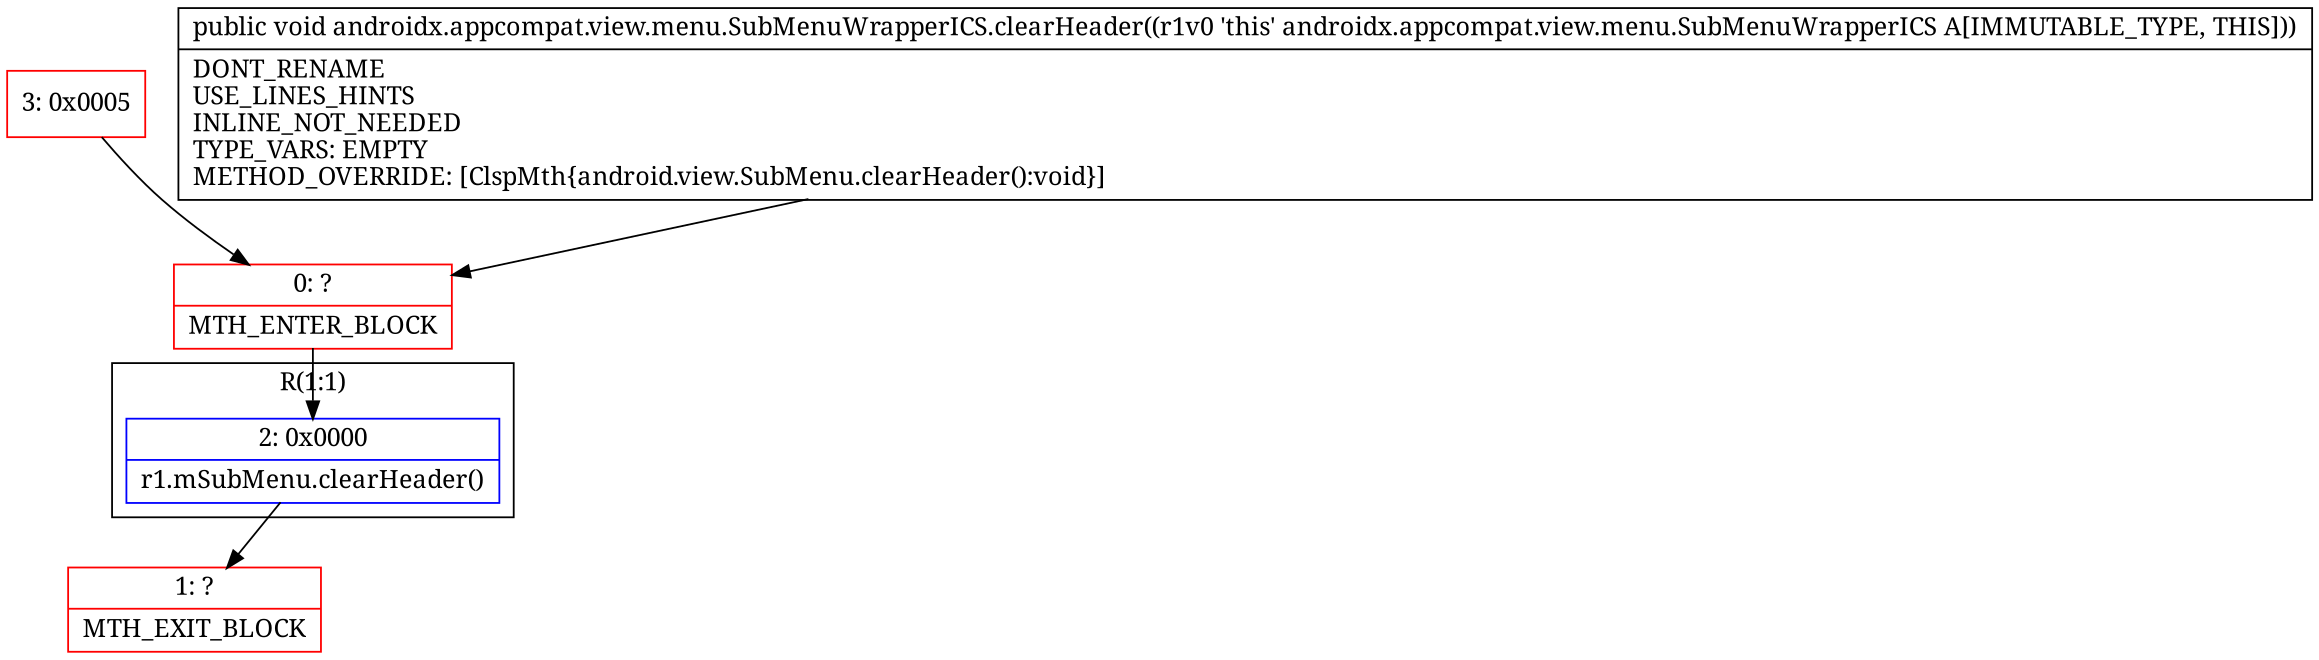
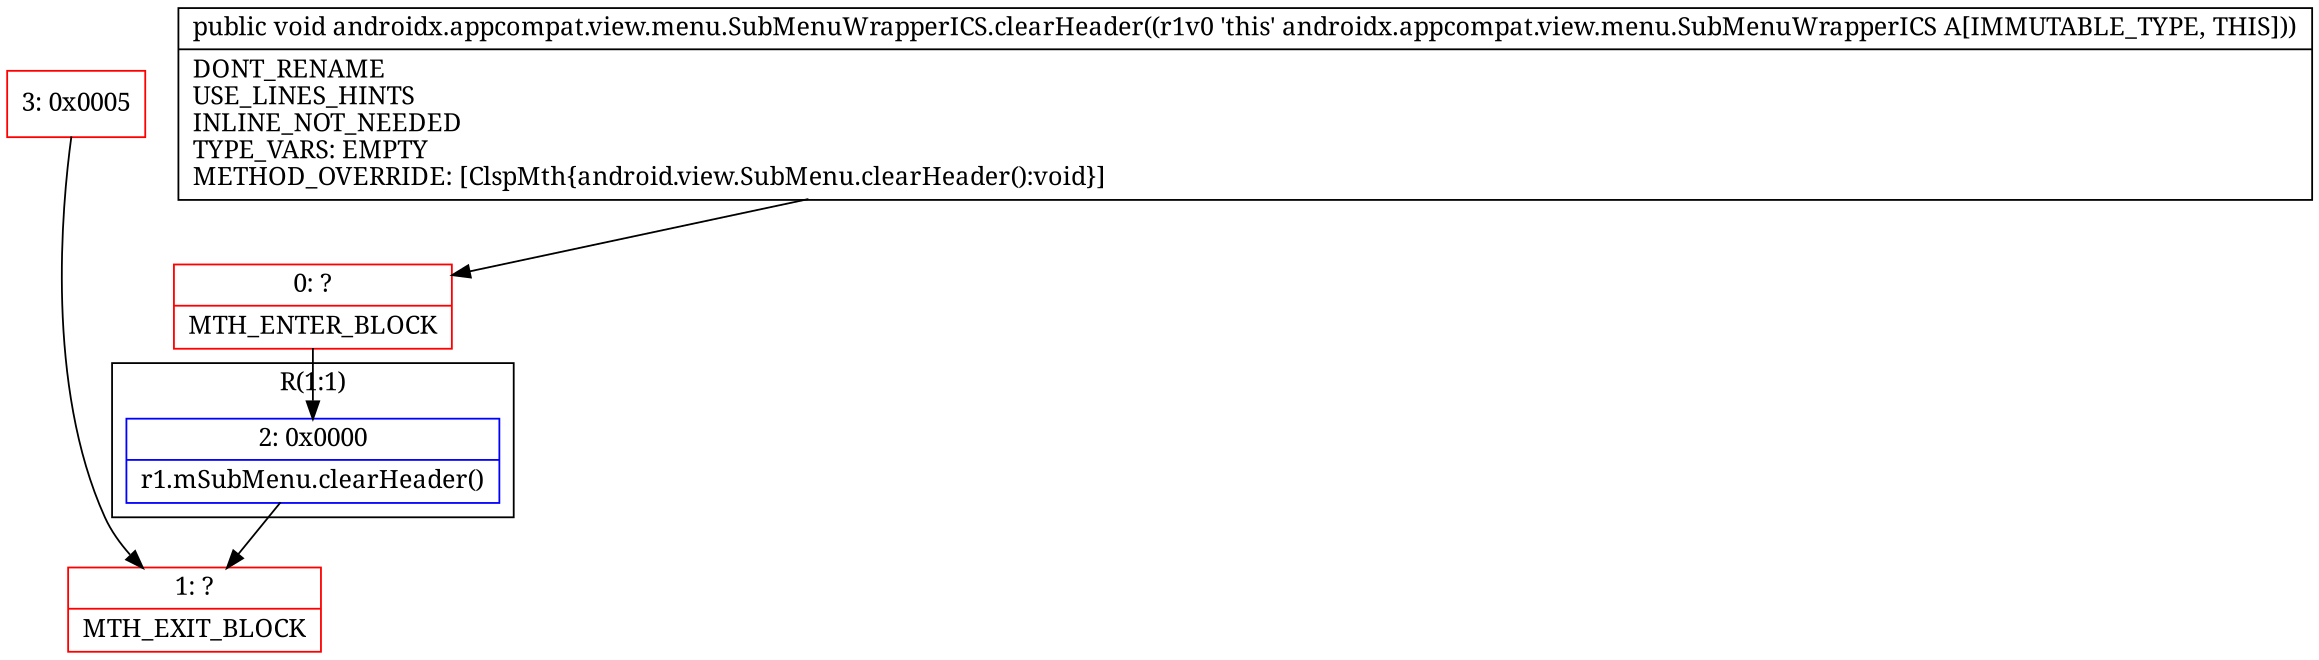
edge "3: 0x0005" -> "0: ?": now "3: 0x0005" -> "1: ?"
